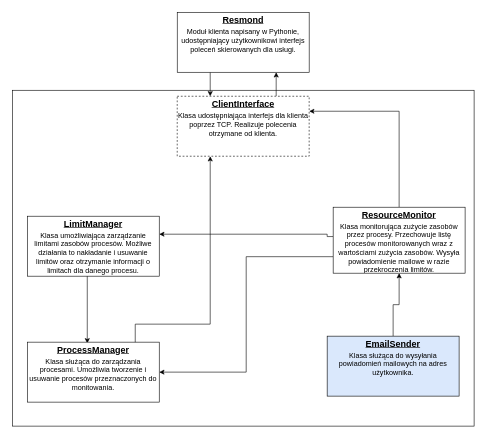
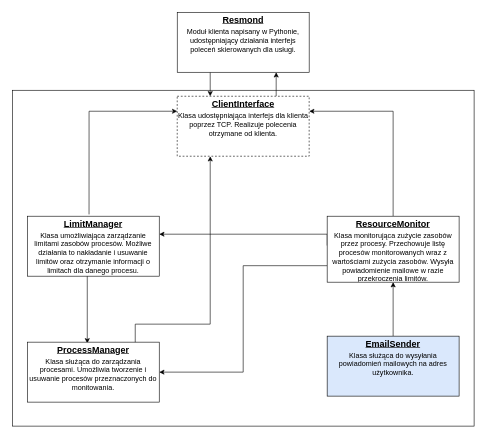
node "Resmond Moduł klienta napisany w Pythonie, udostępniający użytkownikowi interfejs poleceń skierowanych dla usługi.": label "Resmond Moduł klienta napisany w Pythonie, udostępniający użytkownikowi interfejs poleceń skierowanych dla usługi." -> "Resmond Moduł klienta napisany w Pythonie, udostępniający działania interfejs poleceń skierowanych dla usługi."
edge "LimitManager Klasa umożliwiająca zarządzanie limitami zasobów procesów. Możliwe działania to nakładanie i usuwanie limitów oraz otrzymanie informacji o limitach dla danego procesu." -> "ClientInterface Klasa udostępniająca interfejs dla klienta poprzez TCP. Realizuje polecenia otrzymane od klienta.": added
node "ResourceMonitor Klasa monitorująca zużycie zasobów przez procesy. Przechowuje listę procesów monitorowanych wraz z wartościami zużycia zasobów. Wysyła powiadomienie mailowe w razie przekroczenia limitów.": moved (399, 240) -> (393, 249)
